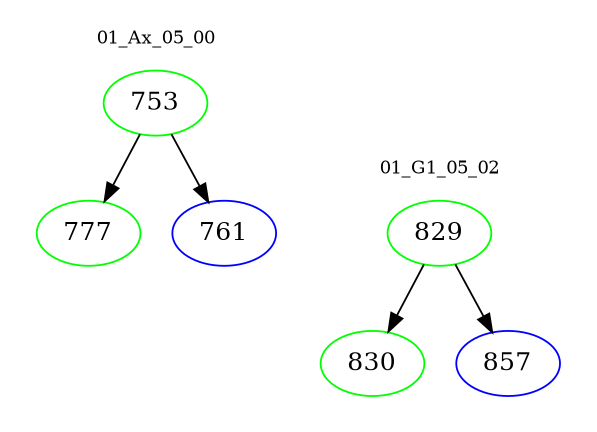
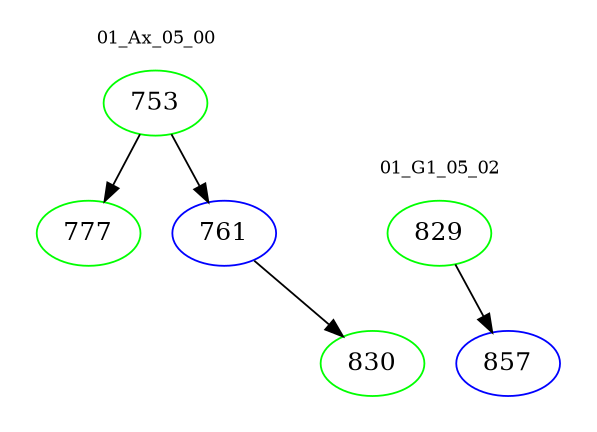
edge "829" -> "830": now "761" -> "830"
